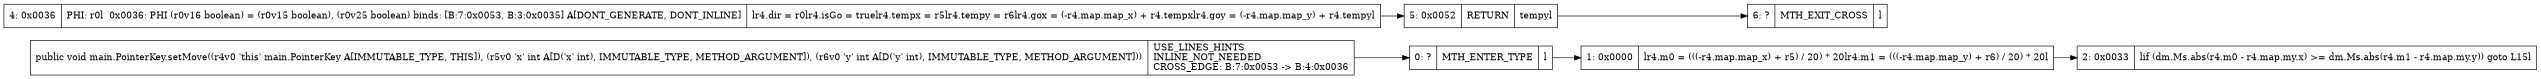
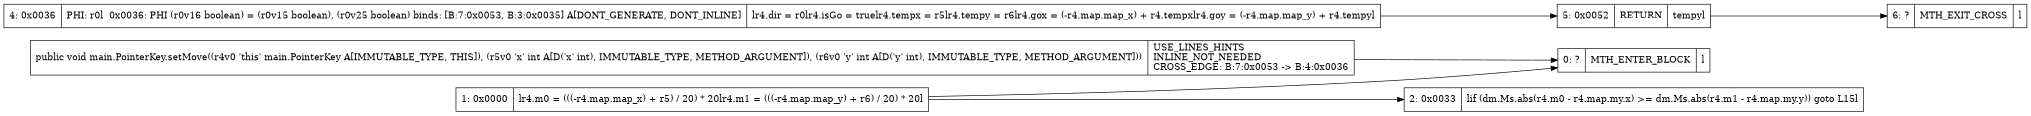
node "0: ?": text "MTH_ENTER_TYPE" -> "MTH_ENTER_BLOCK"
edge "0: ?" -> "1: 0x0000": reversed
